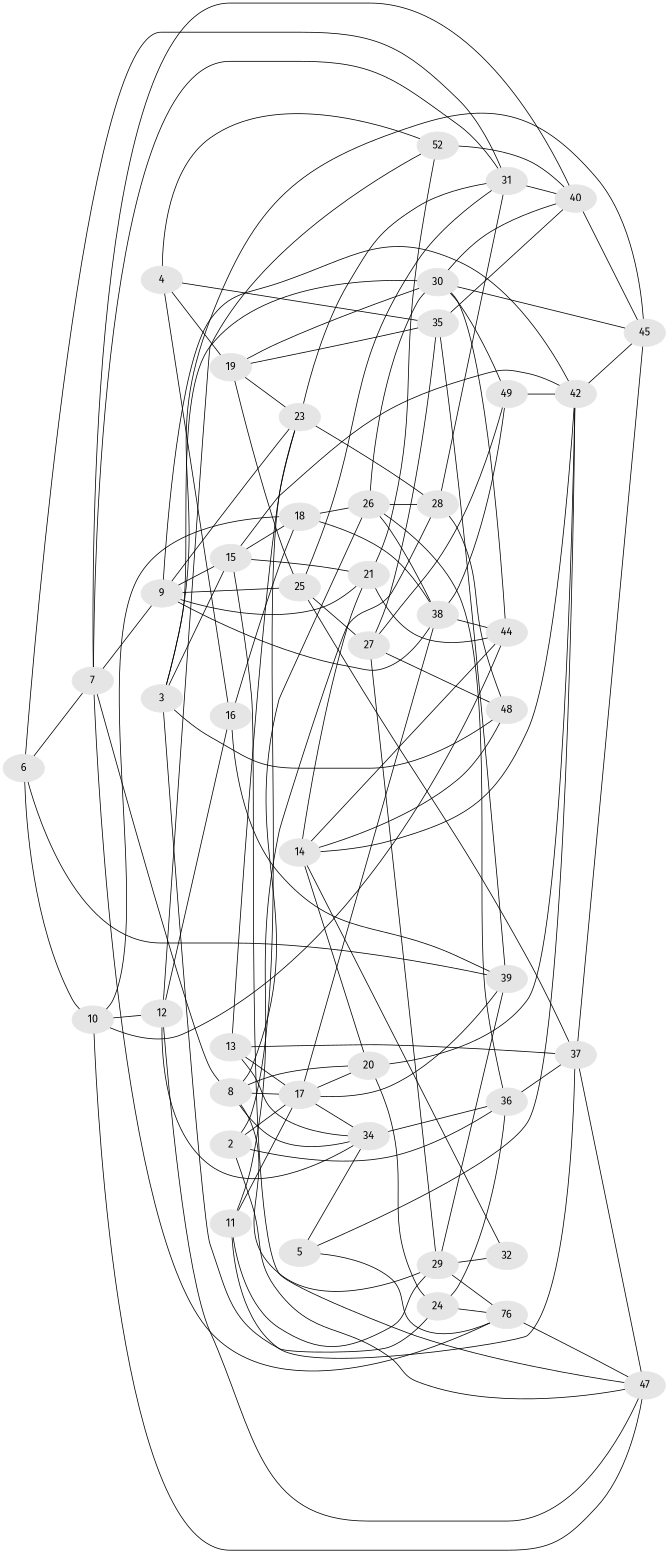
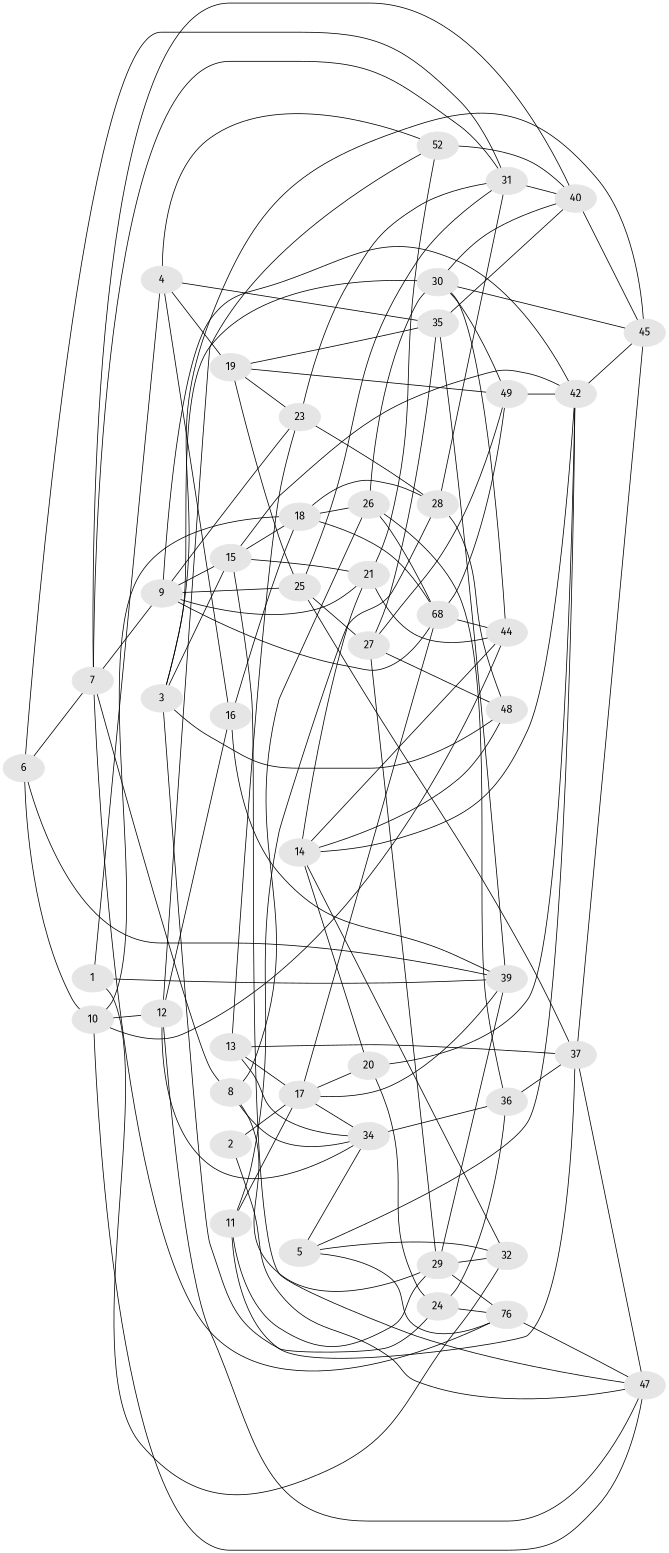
edge "30" -- "19": now "49" -- "19"
edge "26" -- "28": now "18" -- "28"
node "38": label "38" -> "68"
edge "23" -- "2": removed
node "1": added
edge "20" -- "8": removed
edge "8" -- "17": removed
edge "36" -- "2": removed
edge "5" -- "32": added
